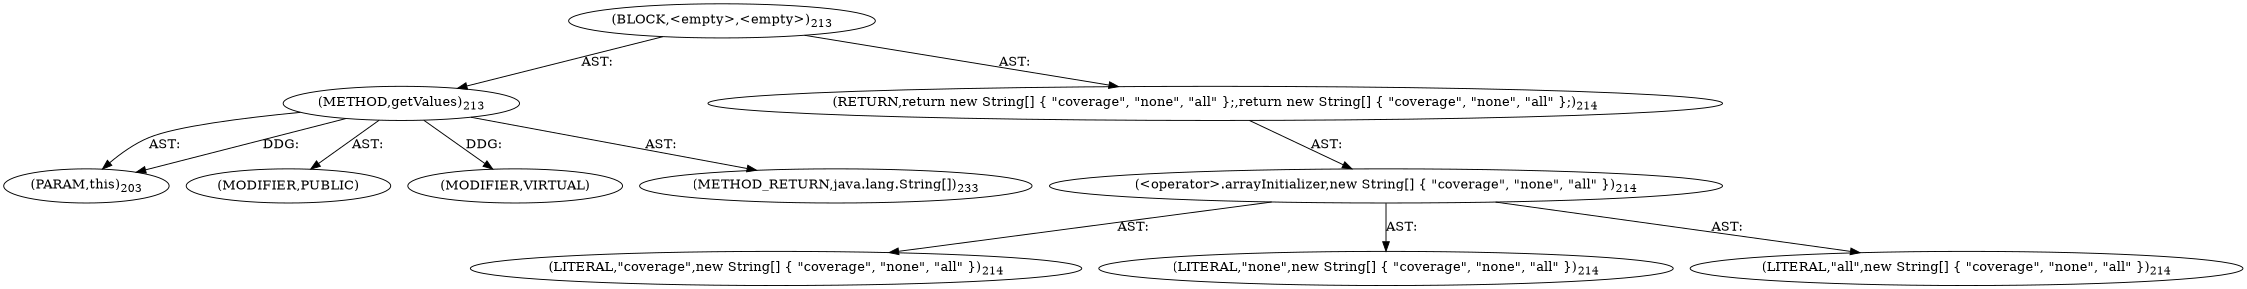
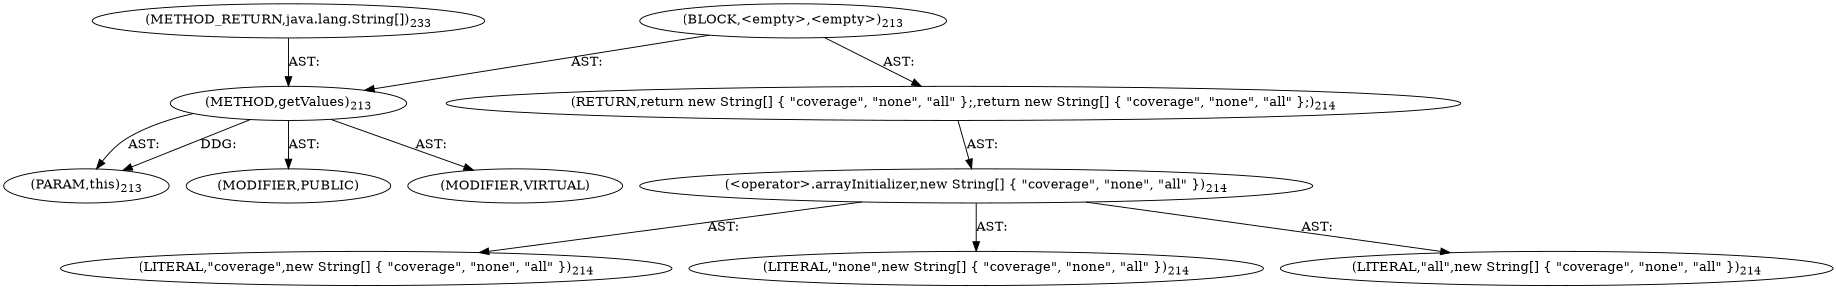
edge "(METHOD,getValues)" -> "(METHOD_RETURN,java.lang.String[])": reversed
edge "(METHOD,getValues)" -> "(MODIFIER,VIRTUAL)": label "DDG: " -> "AST: "
node "(PARAM,this)": text "203" -> "213"
